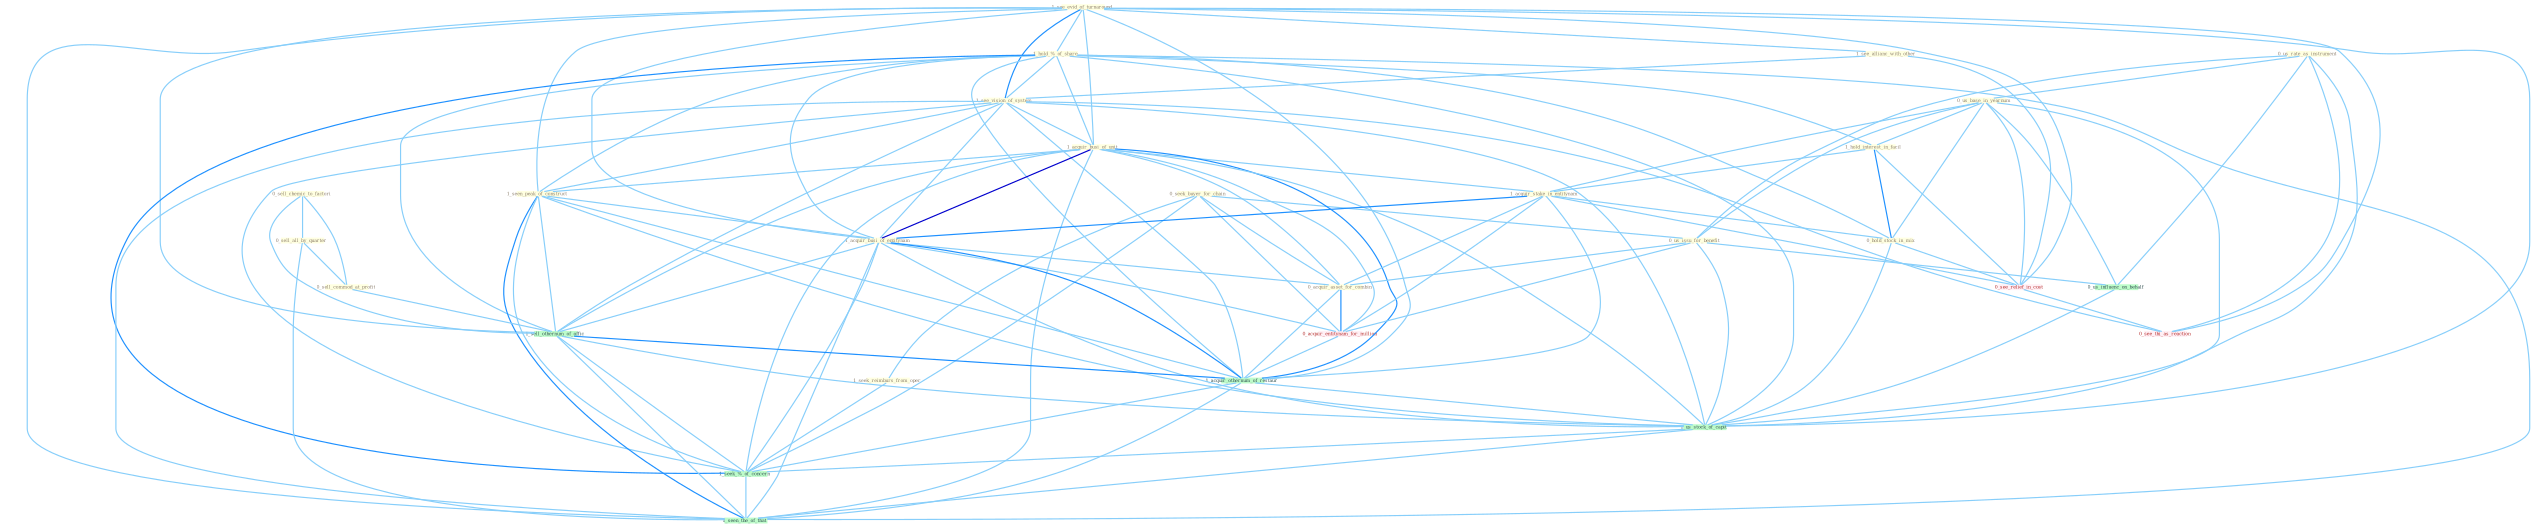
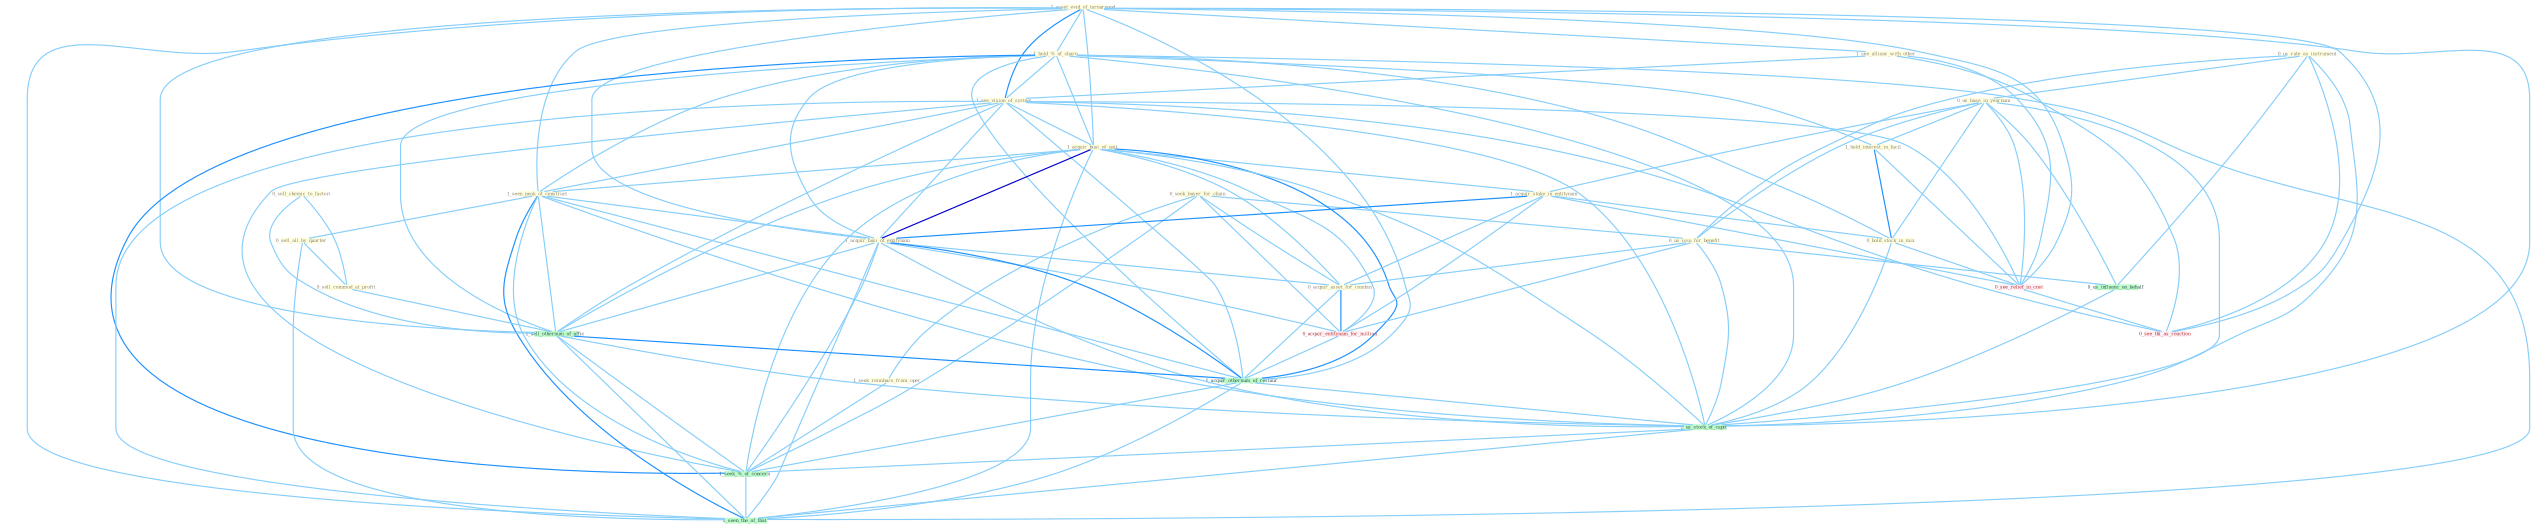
node "1_see_evid_of_turnaround": label "1_see_evid_of_turnaround" -> "1_asset_evid_of_turnaround"
edge "1_see_vision_of_system" -- "0_see_relief_in_cost": added
edge "1_see_allianc_with_other" -- "0_see_thi_as_reaction": added
edge "1_hold_interest_in_facil" -- "1_acquir_stake_in_entitynam": removed
edge "0_sell_chemic_to_factori" -- "0_sell_all_by_quarter": now "1_seen_peak_of_construct" -- "0_sell_all_by_quarter"
edge "1_acquir_stake_in_entitynam" -- "1_acquir_othernum_of_restaur": removed
